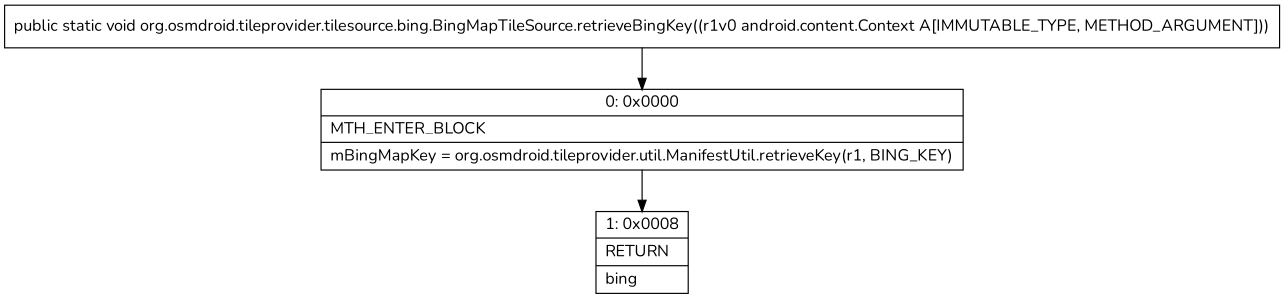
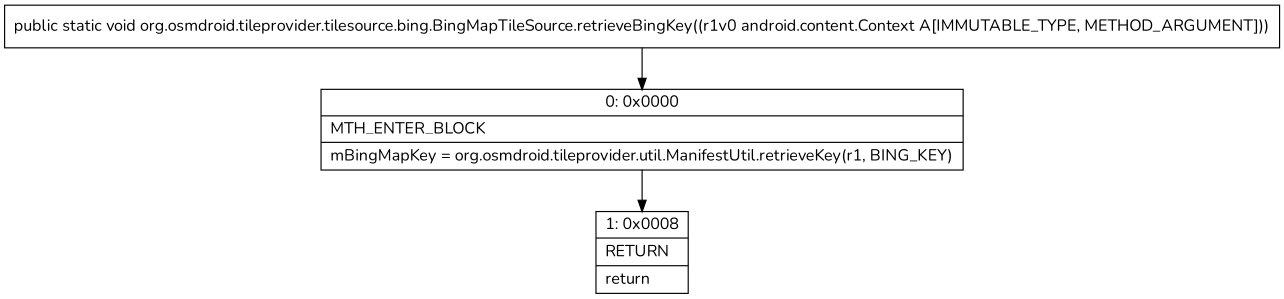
node "1: 0x0008": text "bing" -> "return"
